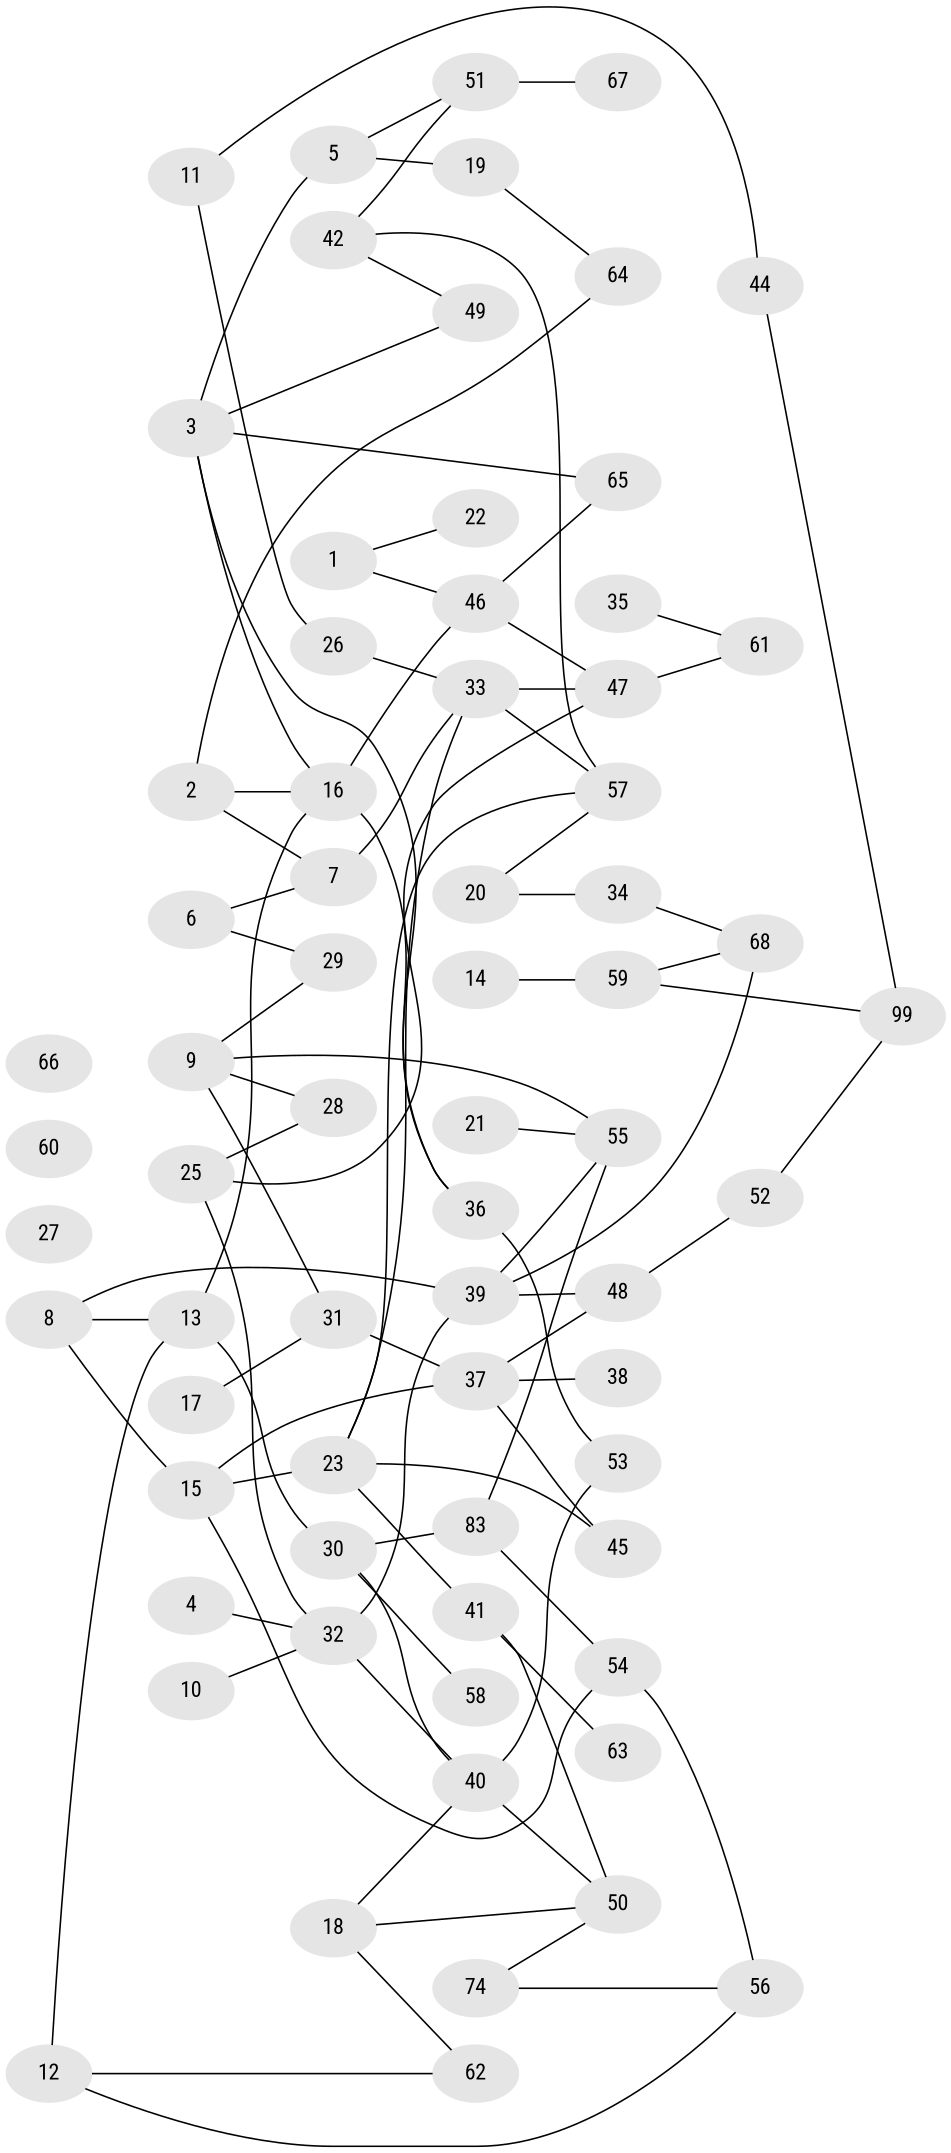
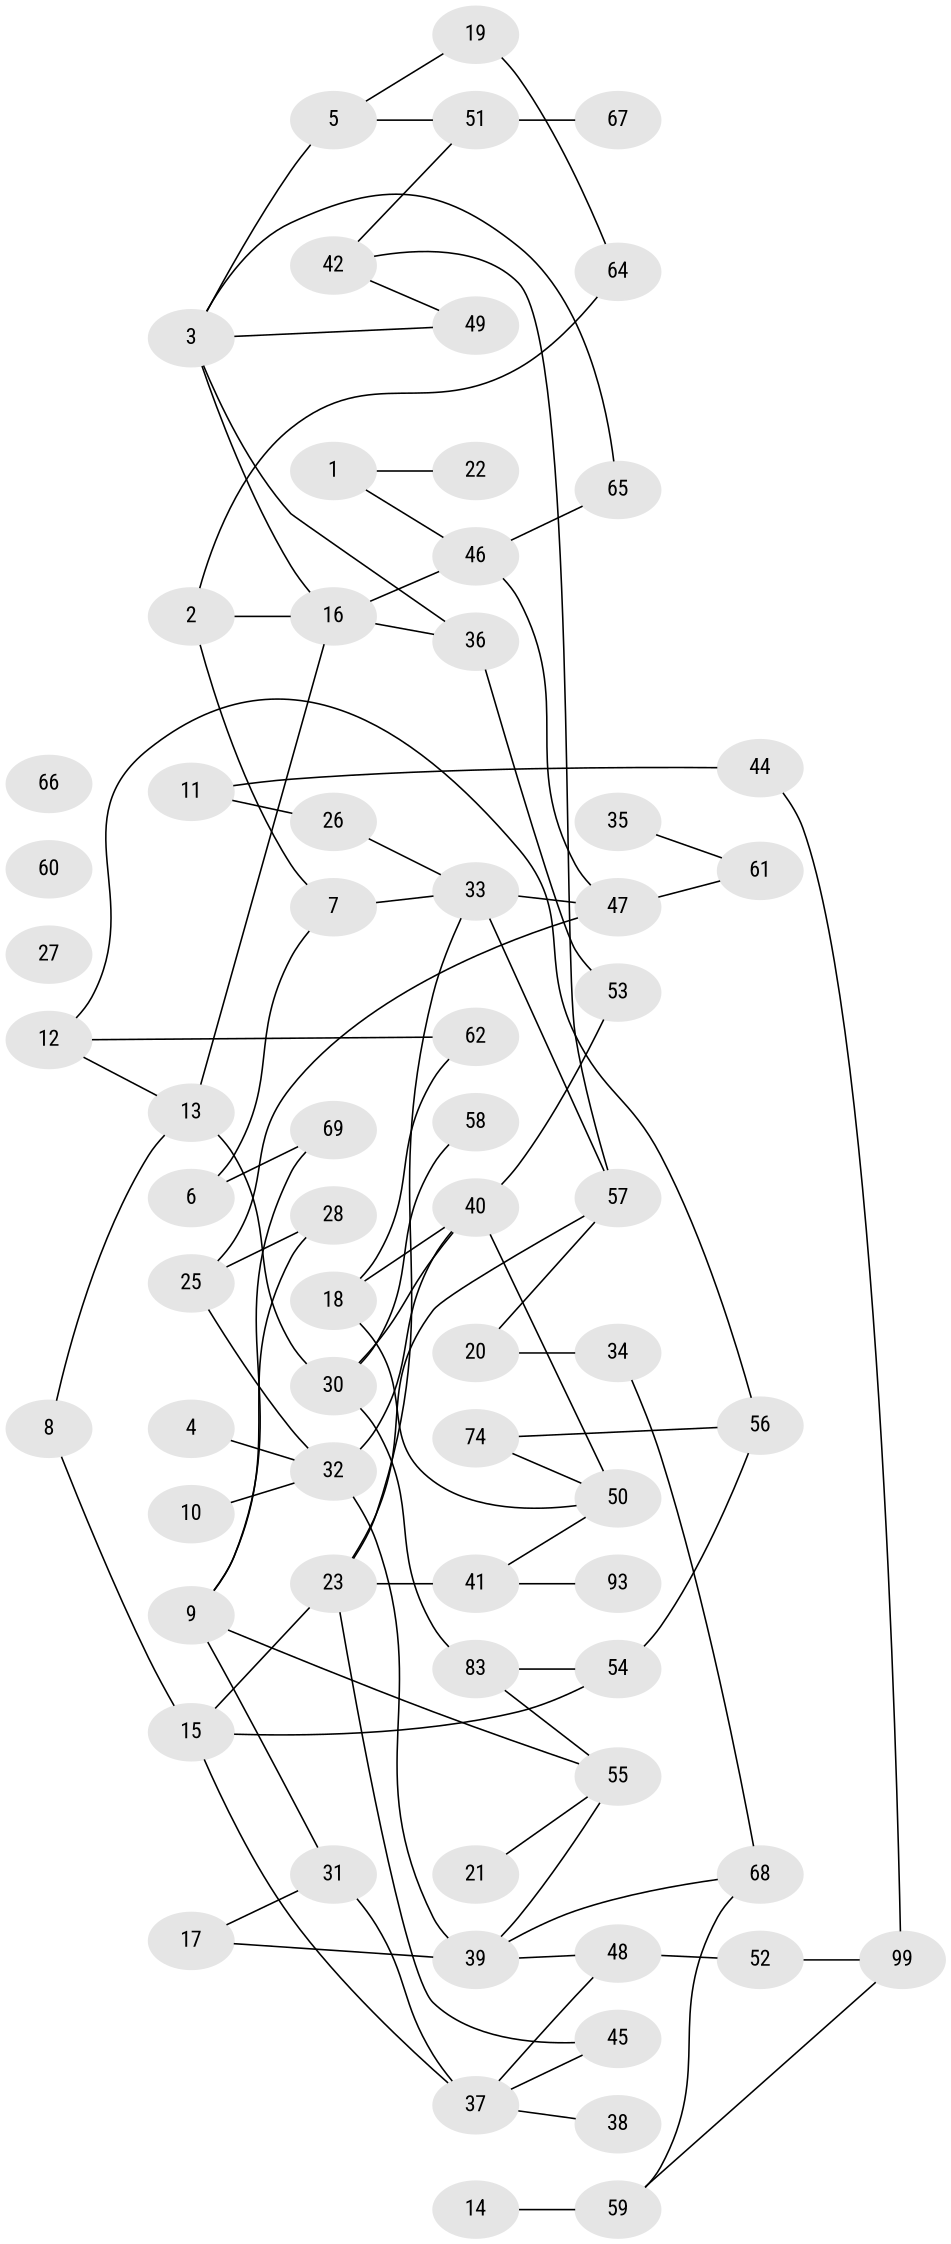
node "29": label "29" -> "69"
edge "39" -- "8": now "39" -- "17"
node "63": label "63" -> "93"
